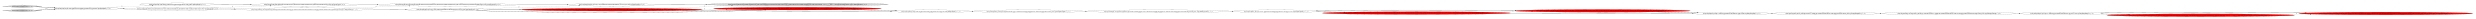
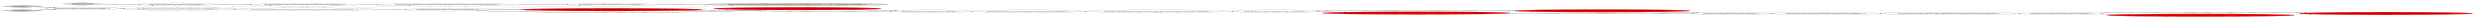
node "testFixAuthorFirstNameFirst['0', '0', '1']": added
